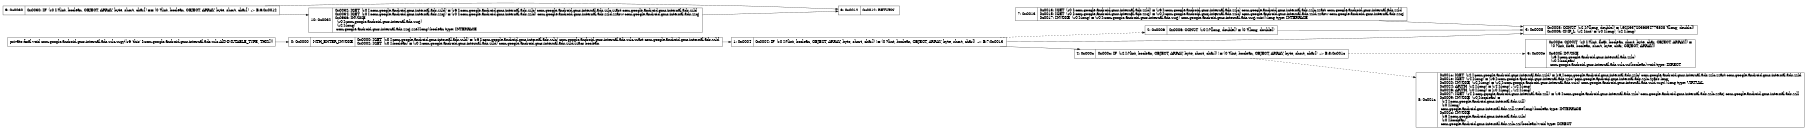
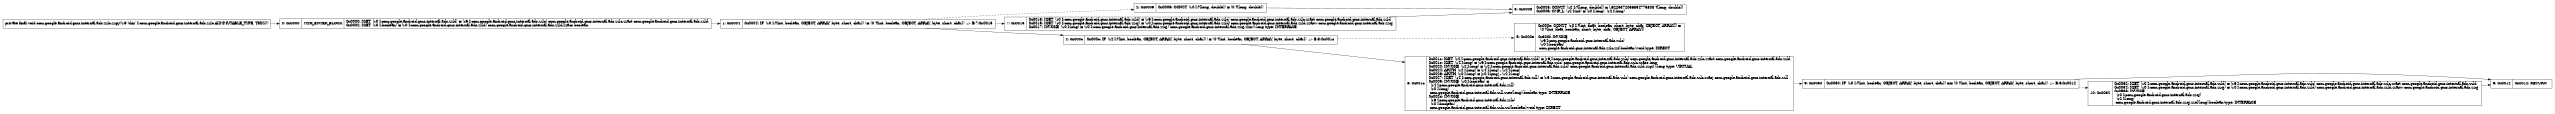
edge "9: 0x0030" -> "10: 0x0032": style solid -> dashed
edge "1: 0x0004" -> "3: 0x0008": now "1: 0x0004" -> "7: 0x0013"
node "0: 0x0000": text "MTH_ENTER_INVOKE" -> "MTH_ENTER_BLOCK"
edge "4: 0x000c" -> "8: 0x001c": style dashed -> solid
edge "8: 0x001c" -> "9: 0x0030": added
